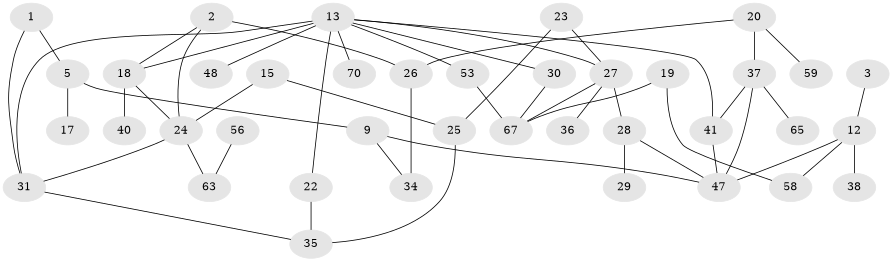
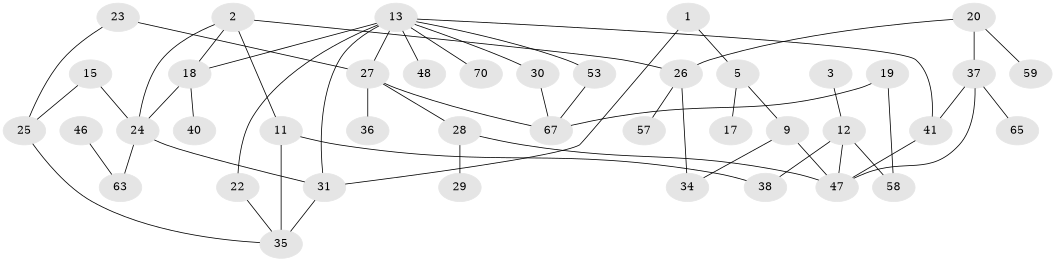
node "56": label "56" -> "46"
node "11": added
node "57": added
